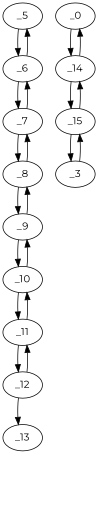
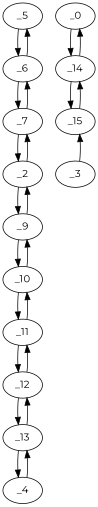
edge "_15" -> "_3": removed
node "_8": label "_8" -> "_2"
edge "_13" -> "_12": added
node "_4": added
